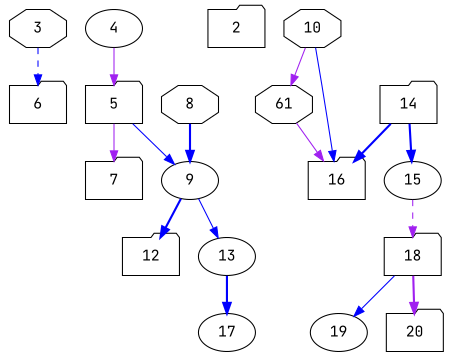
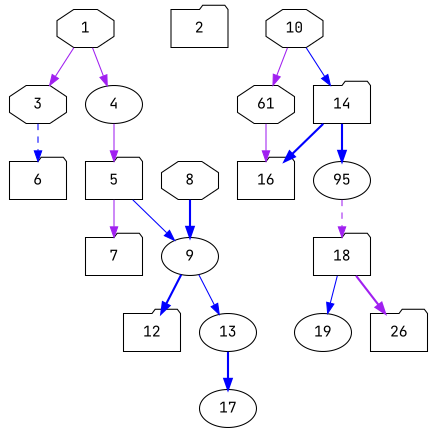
node "1": added
edge "10" -> "16": now "10" -> "14"
node "15": label "15" -> "95"
node "20": label "20" -> "26"
